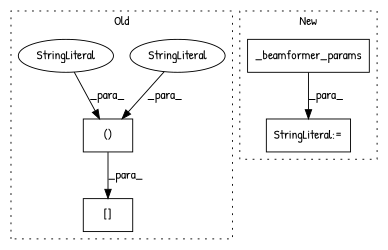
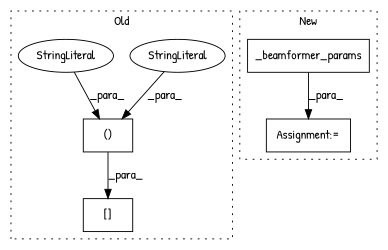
node "StringLiteral:=": label "StringLiteral:=" -> "Assignment:="
